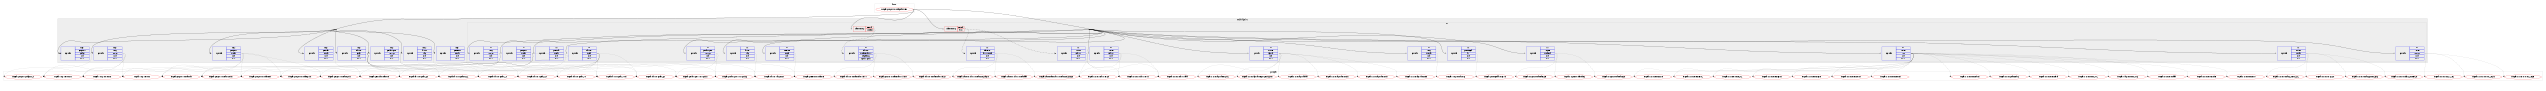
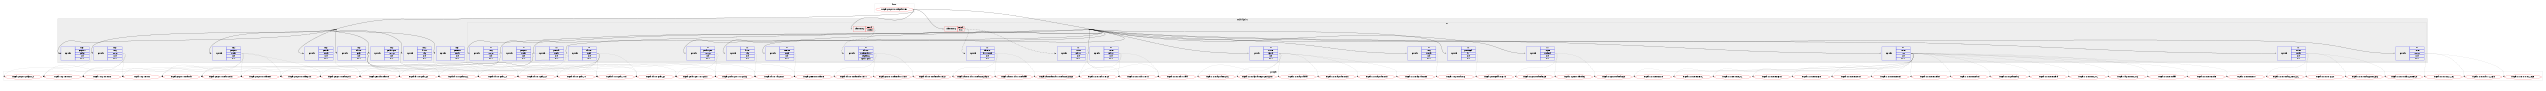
node "portage://sys-libs/glibc-2.39-r10": added
node "portage://sys-libs/libxcrypt-4.4.36-r2": label "portage://sys-libs/libxcrypt-4.4.36-r2" -> "portage://sys-libs/libselinux-4.4.36-r2"
